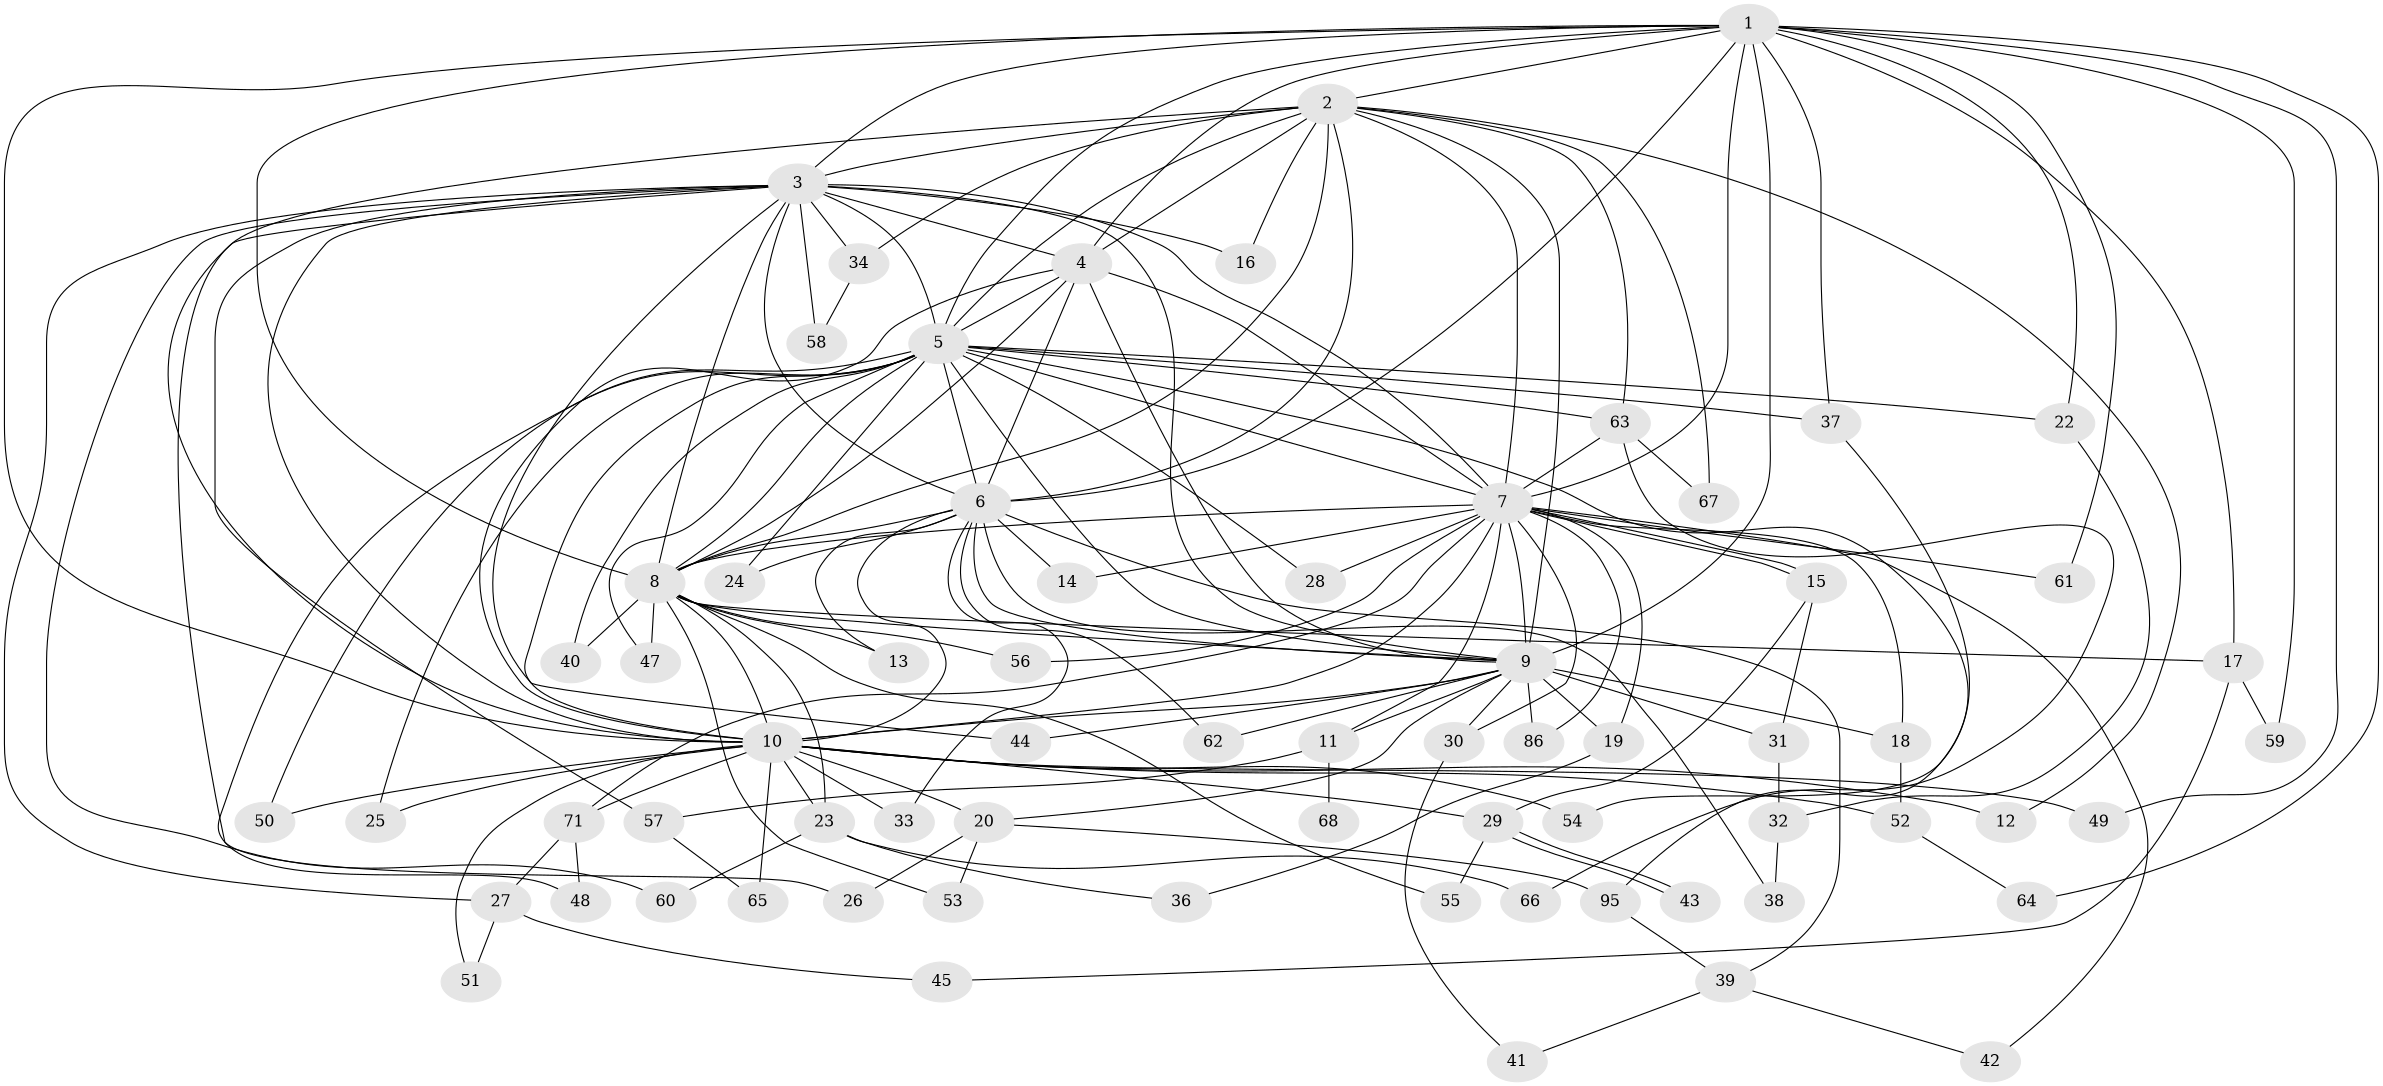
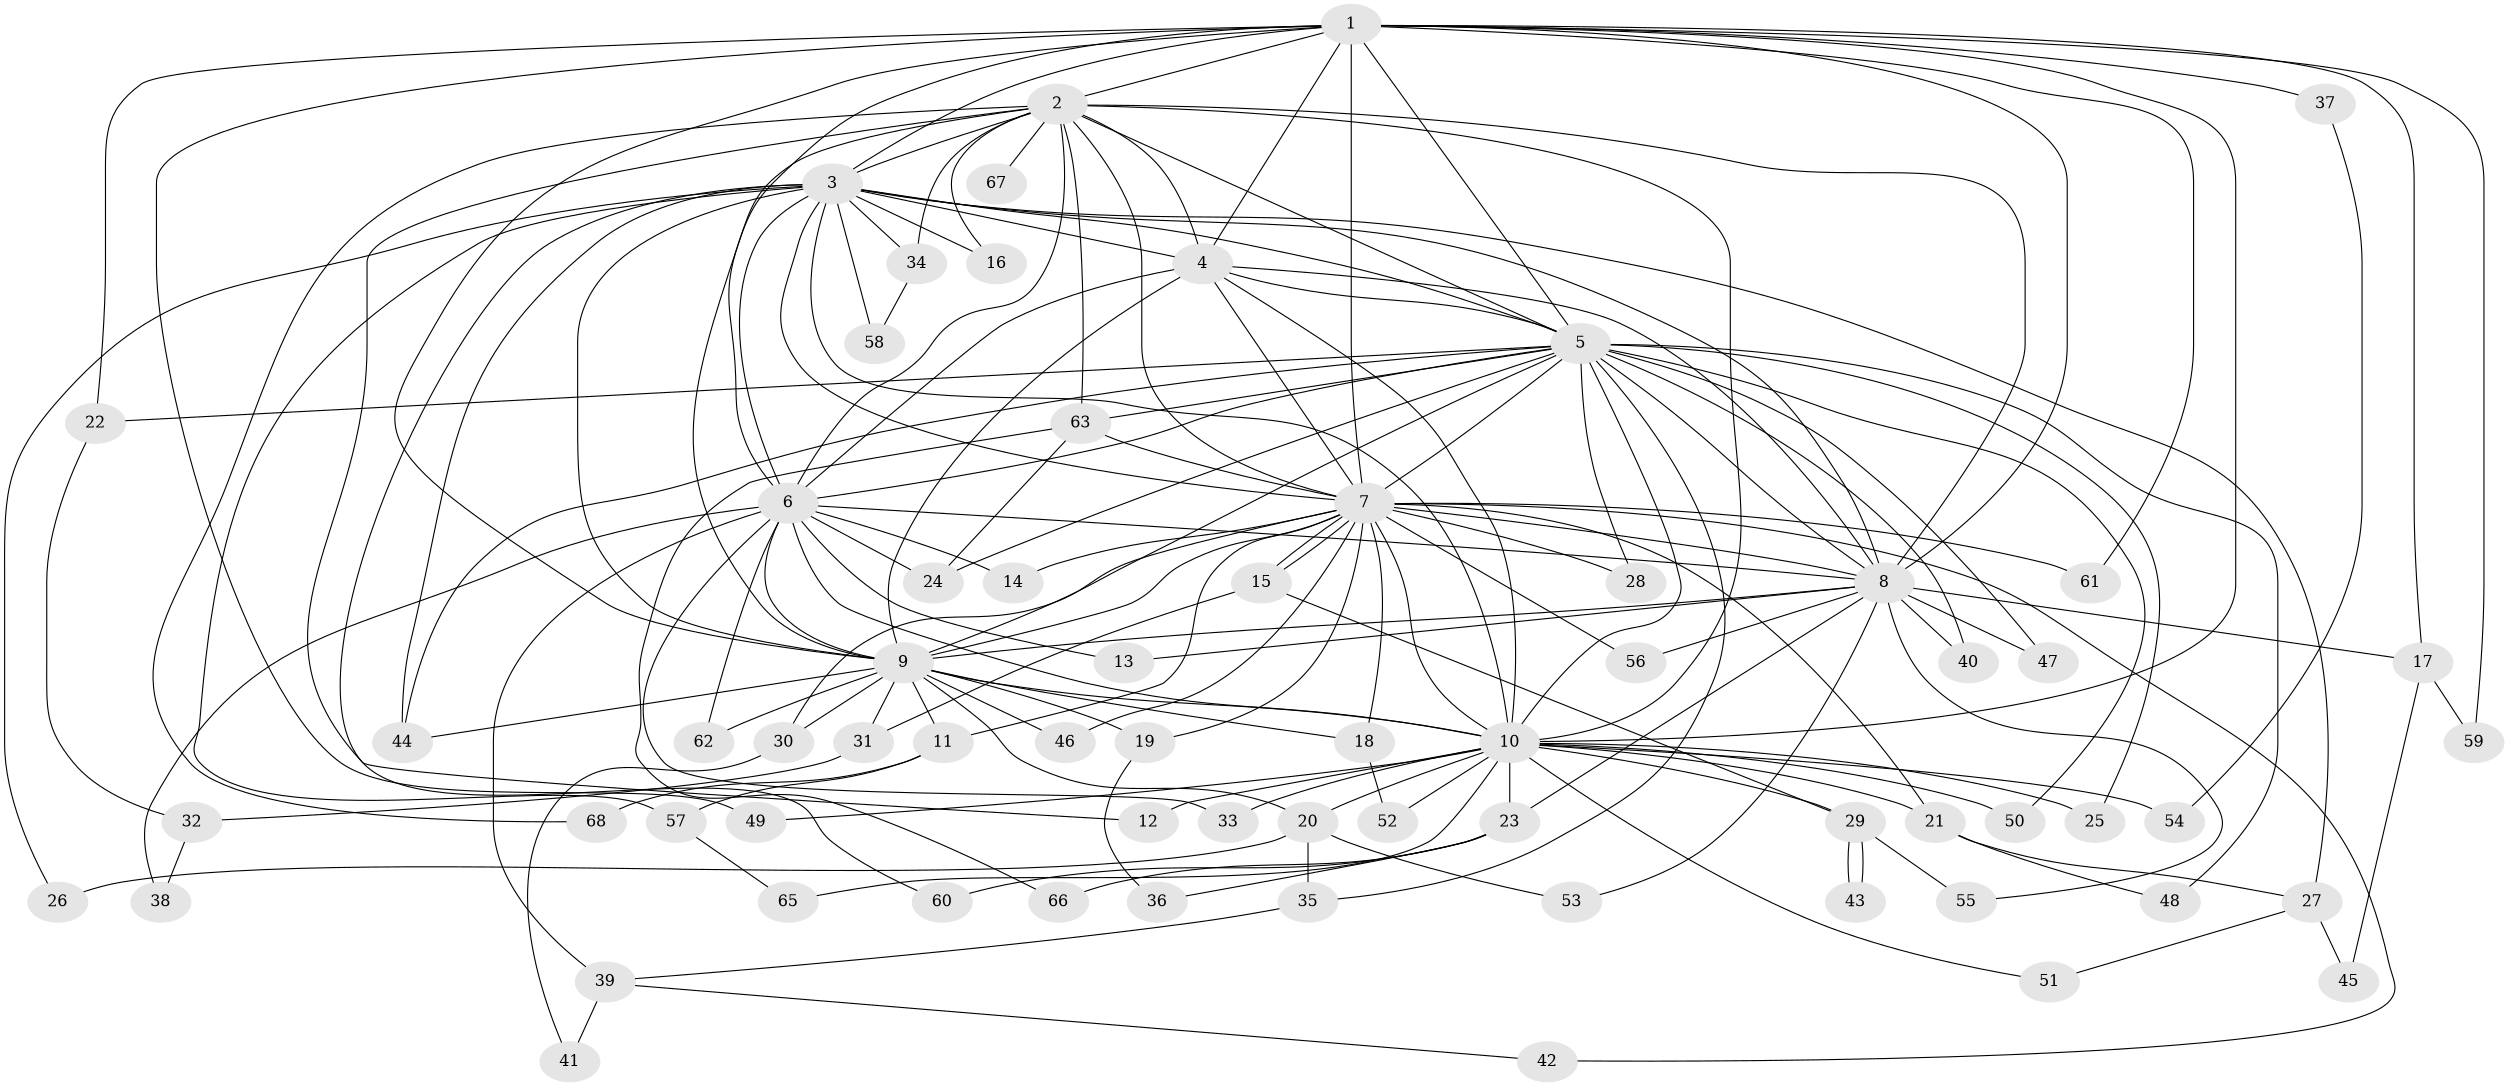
edge "2" -- "68": added
edge "5" -- "37": now "5" -- "44"
edge "63" -- "67": now "63" -- "24"
edge "8" -- "10": removed
node "86": label "86" -> "46"
node "71": label "71" -> "21"
node "95": label "95" -> "35"
node "64": removed
